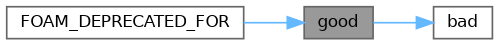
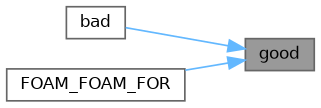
node "FOAM_DEPRECATED_FOR": label "FOAM_DEPRECATED_FOR" -> "FOAM_FOAM_FOR"
edge "good" -> "bad": reversed
